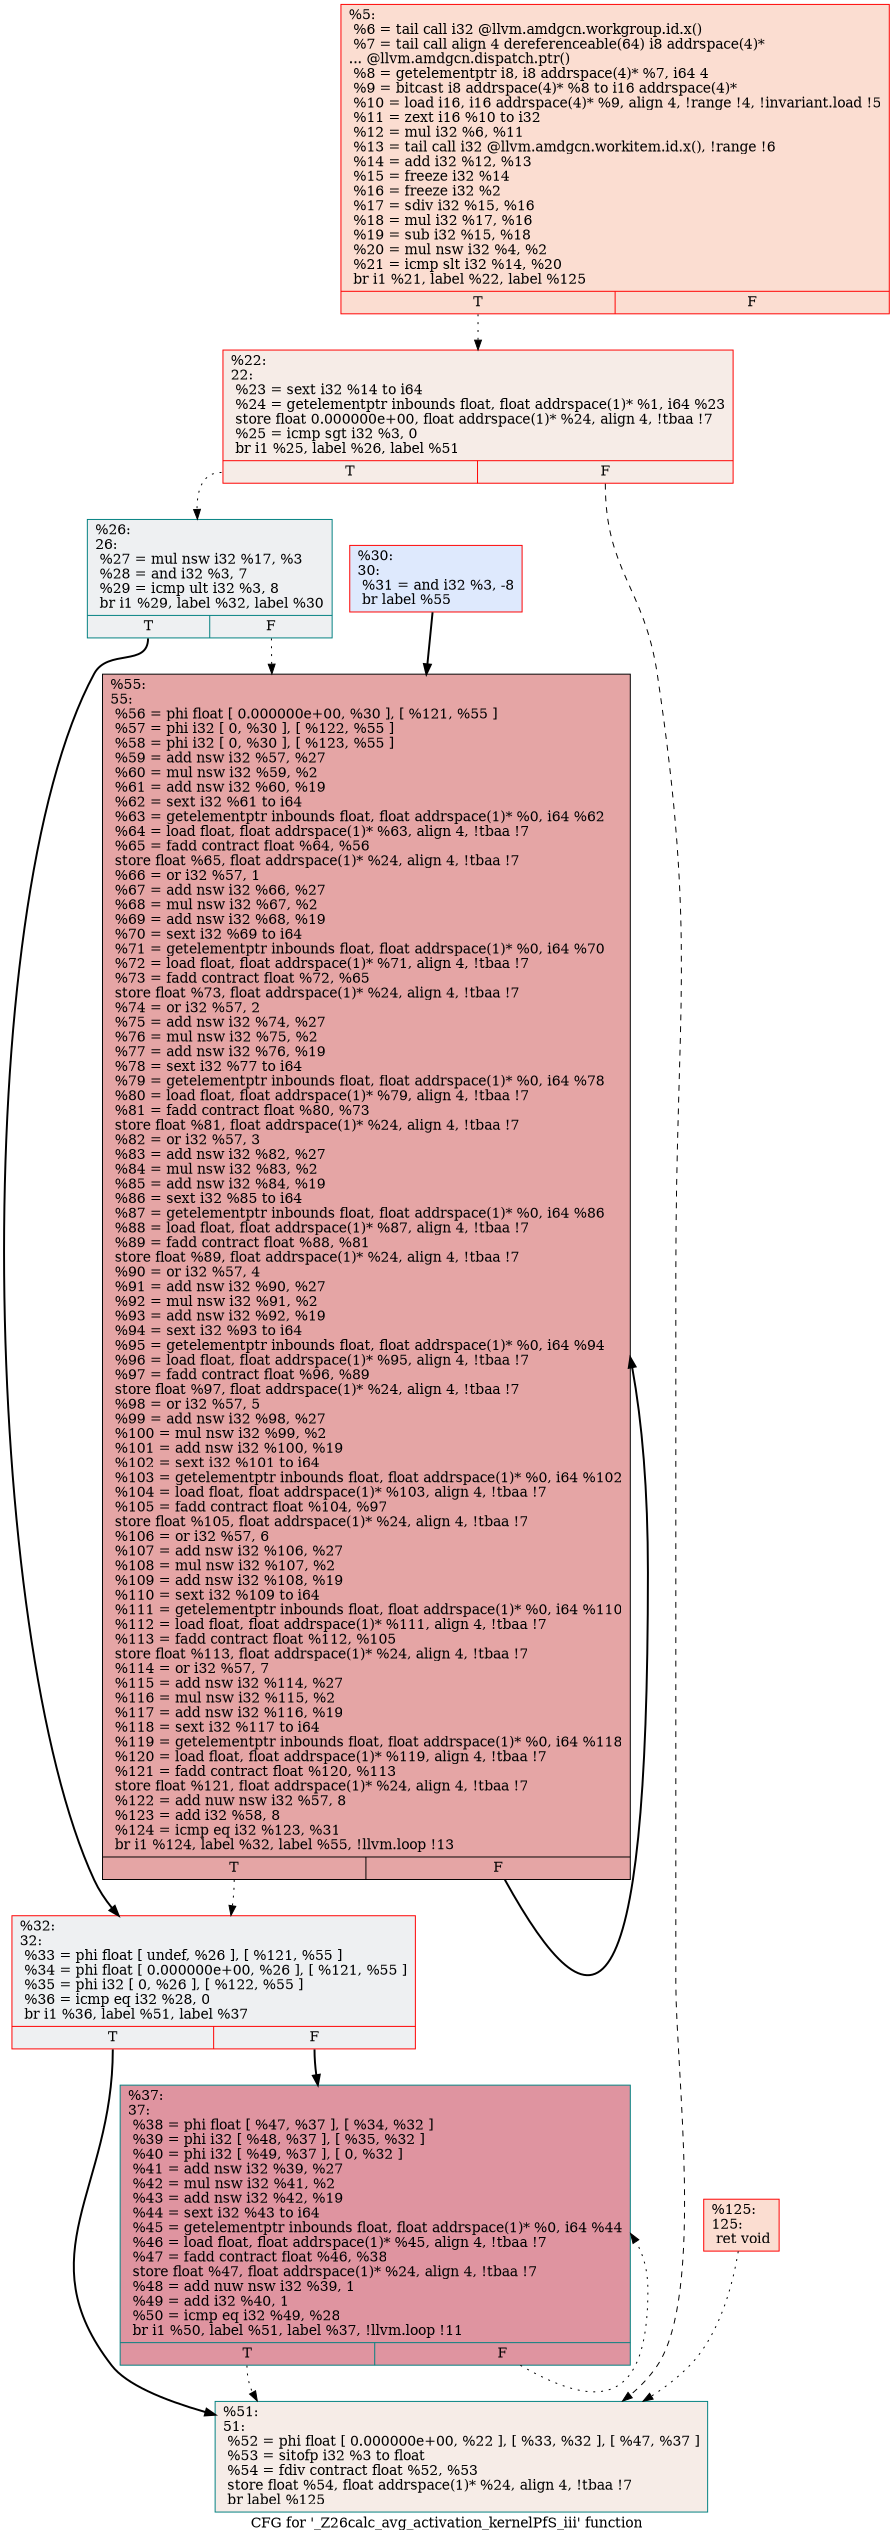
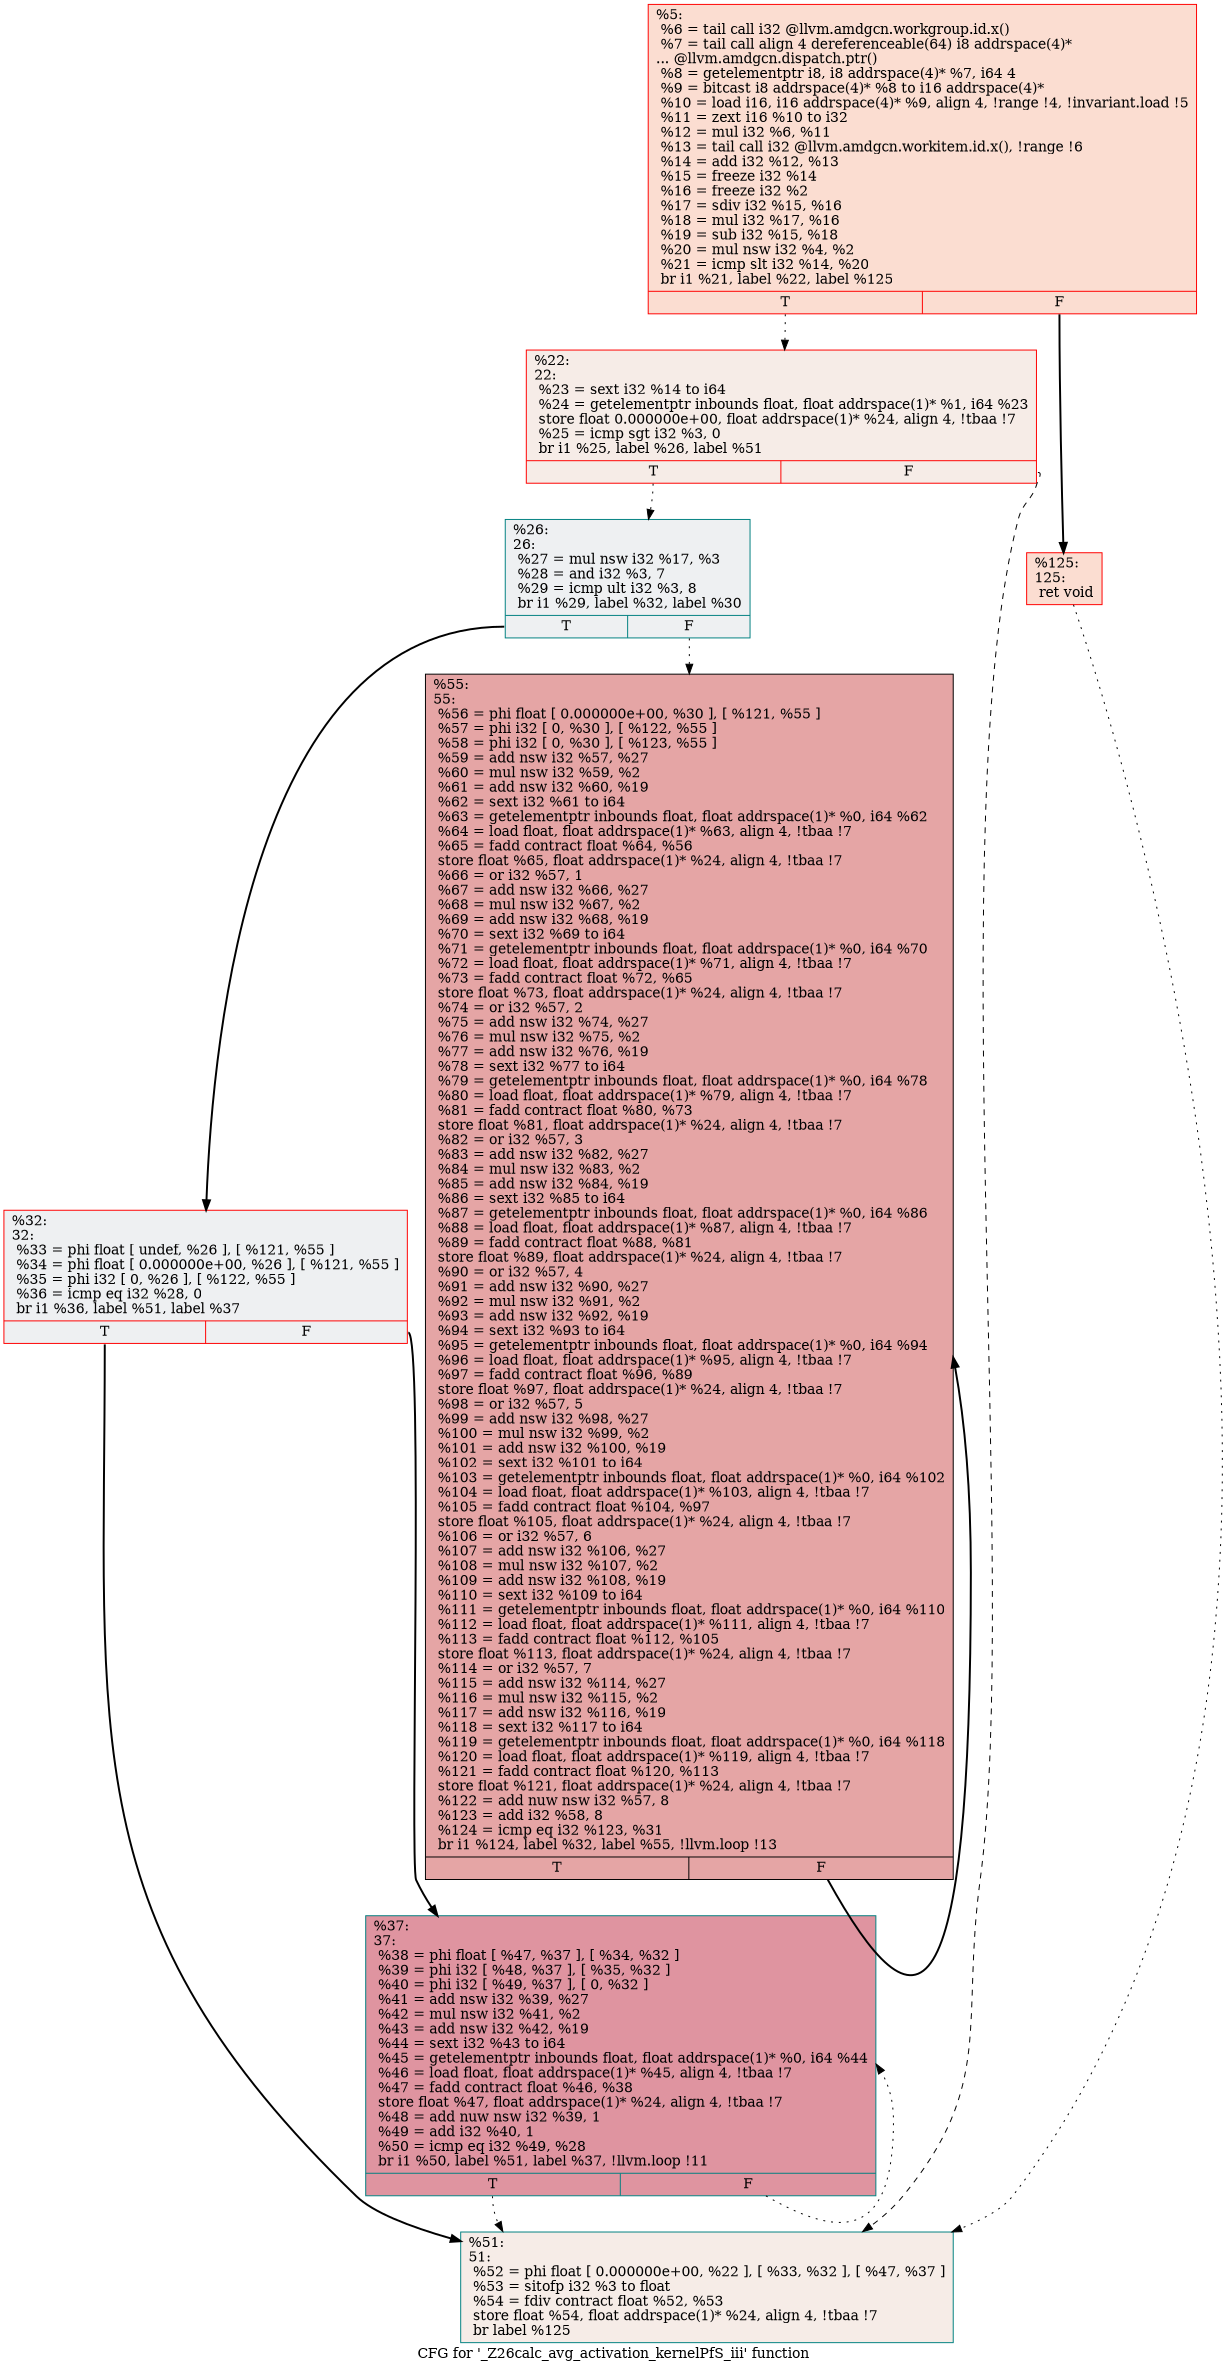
edge "%5:" -> "%125:": added
node "%30:": removed
edge "%55:" -> "%32:": removed
